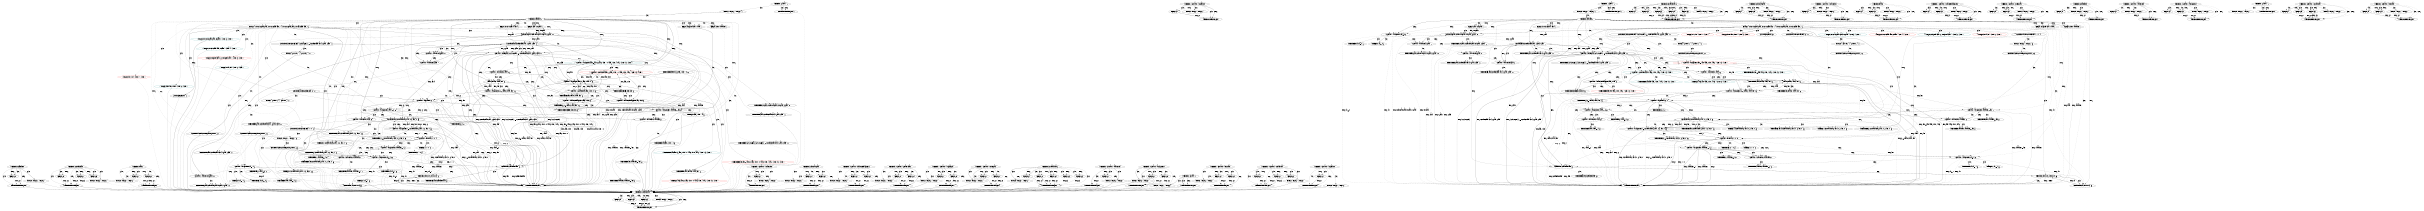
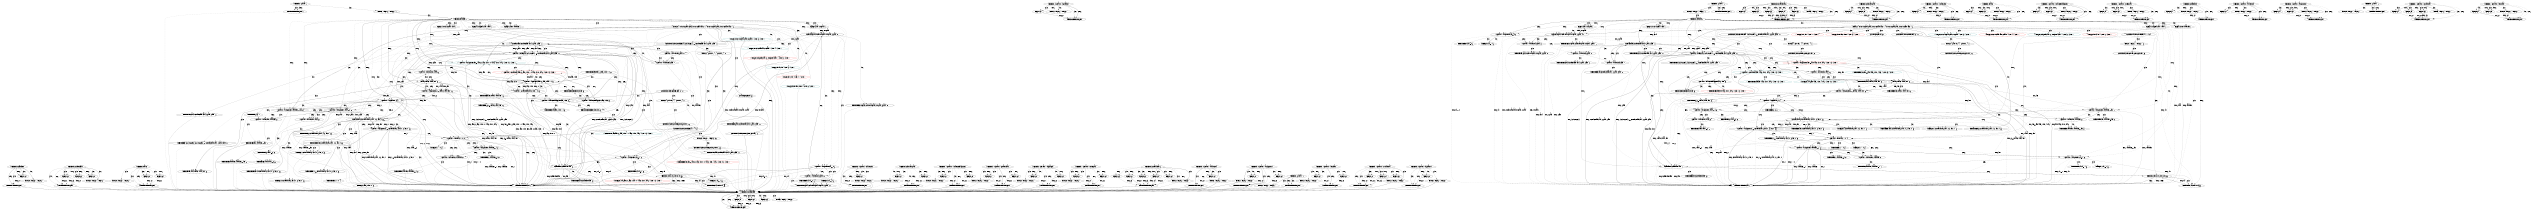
edge "(<operator>.greaterThan,file->size > 0)" -> "(LITERAL,0,file->size > 0)": now "(<operator>.greaterThan,file->size > 0)" -> "(IDENTIFIER,file,file->size > 0)"
